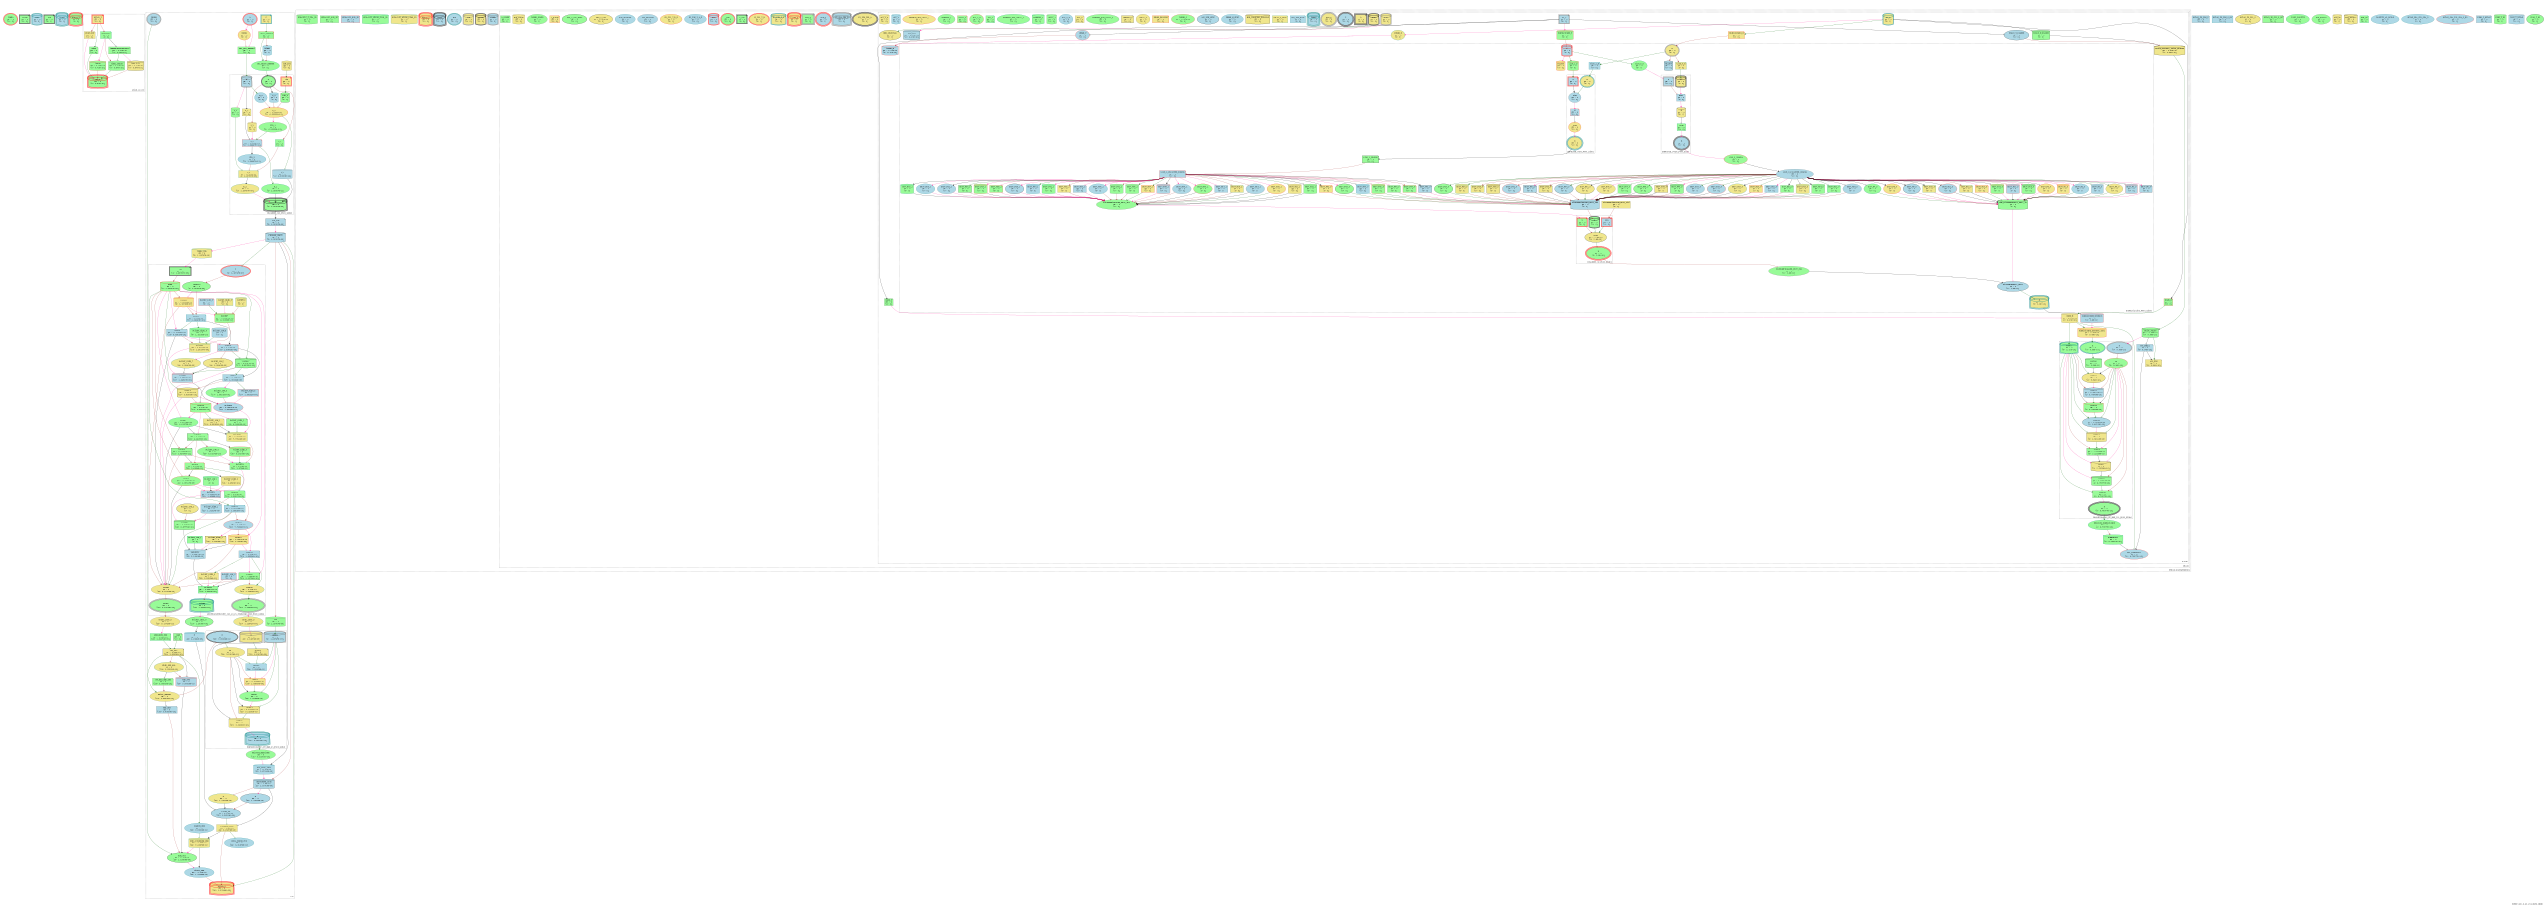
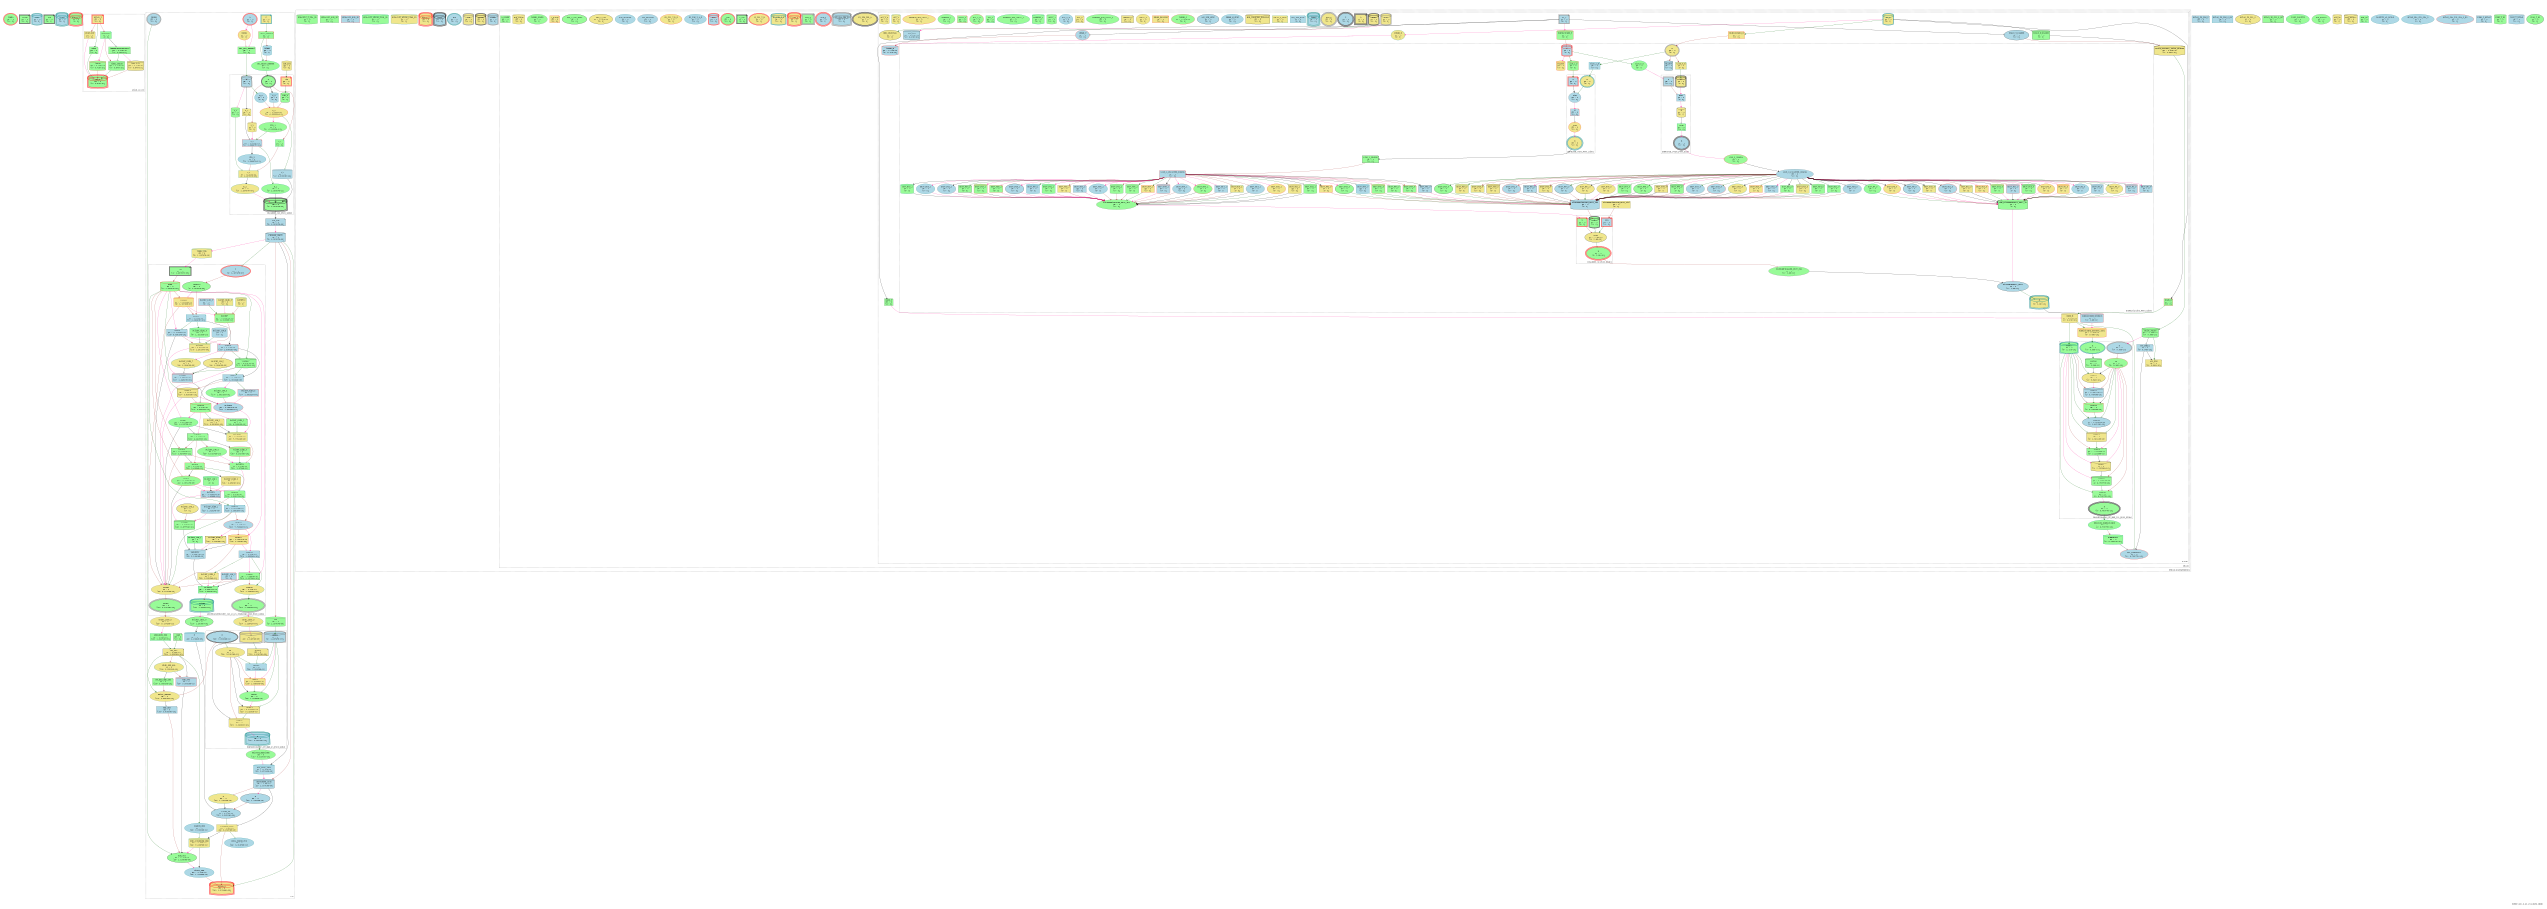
node "acc_2 dT = 0 (0, 0)": fillcolor lightblue -> khaki
